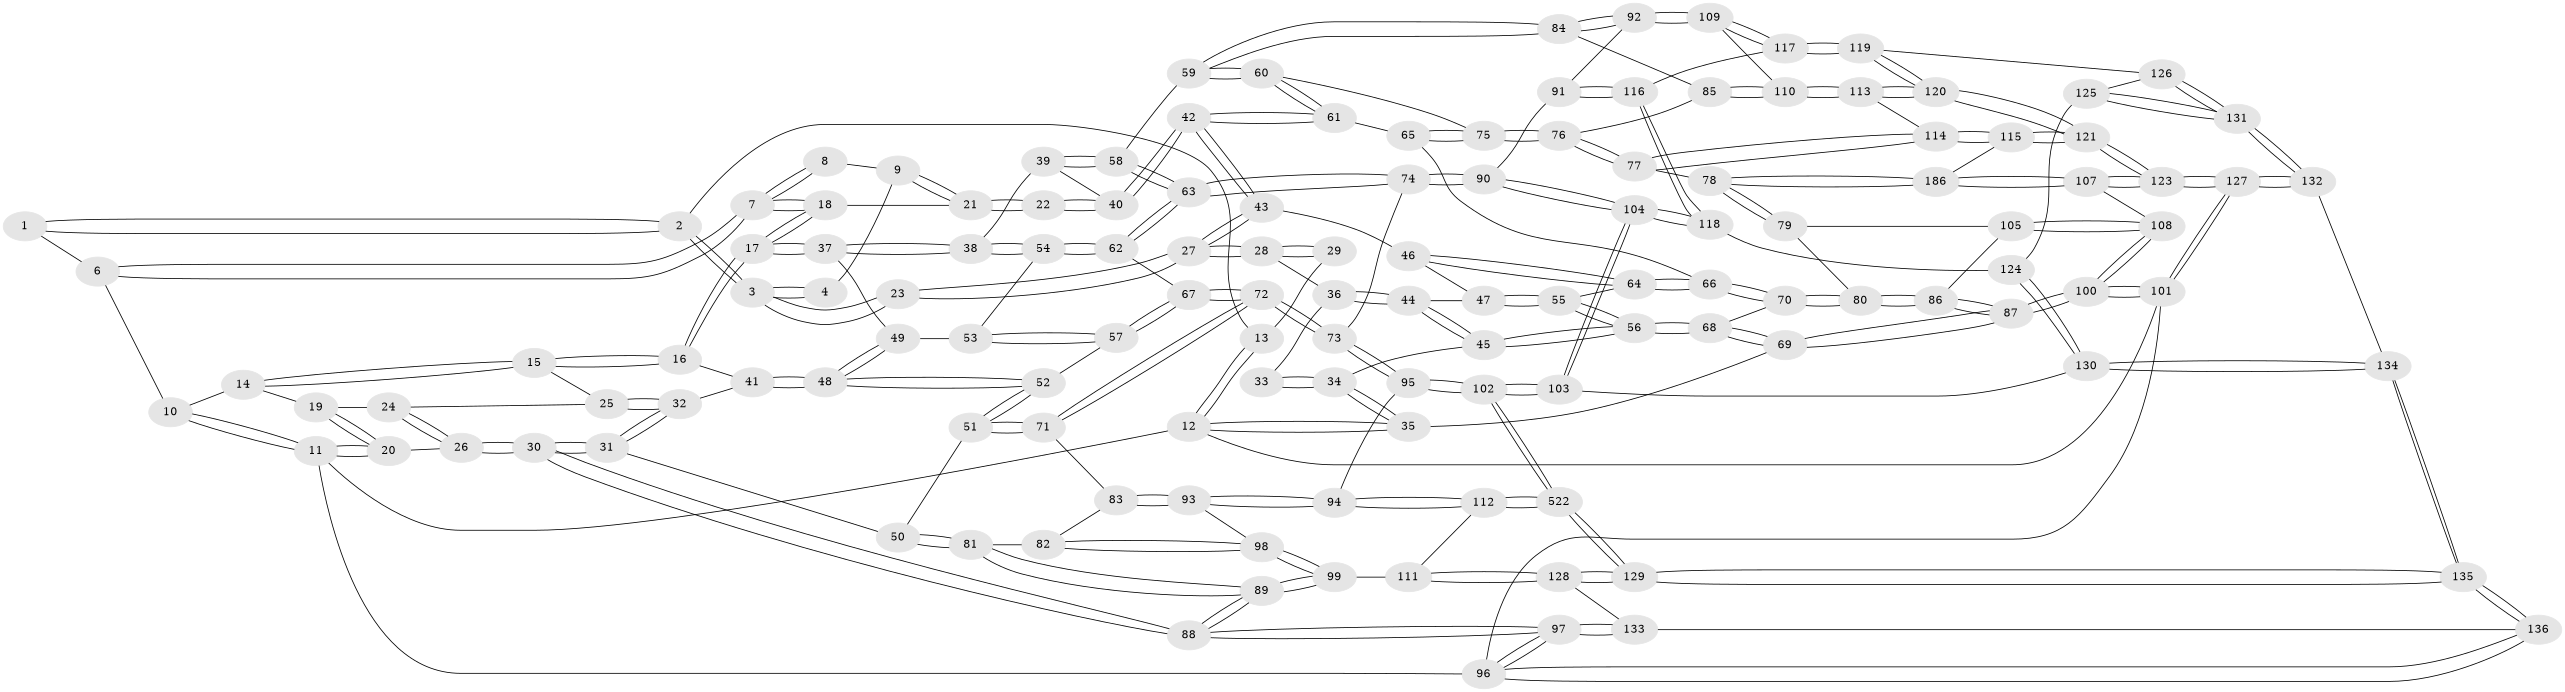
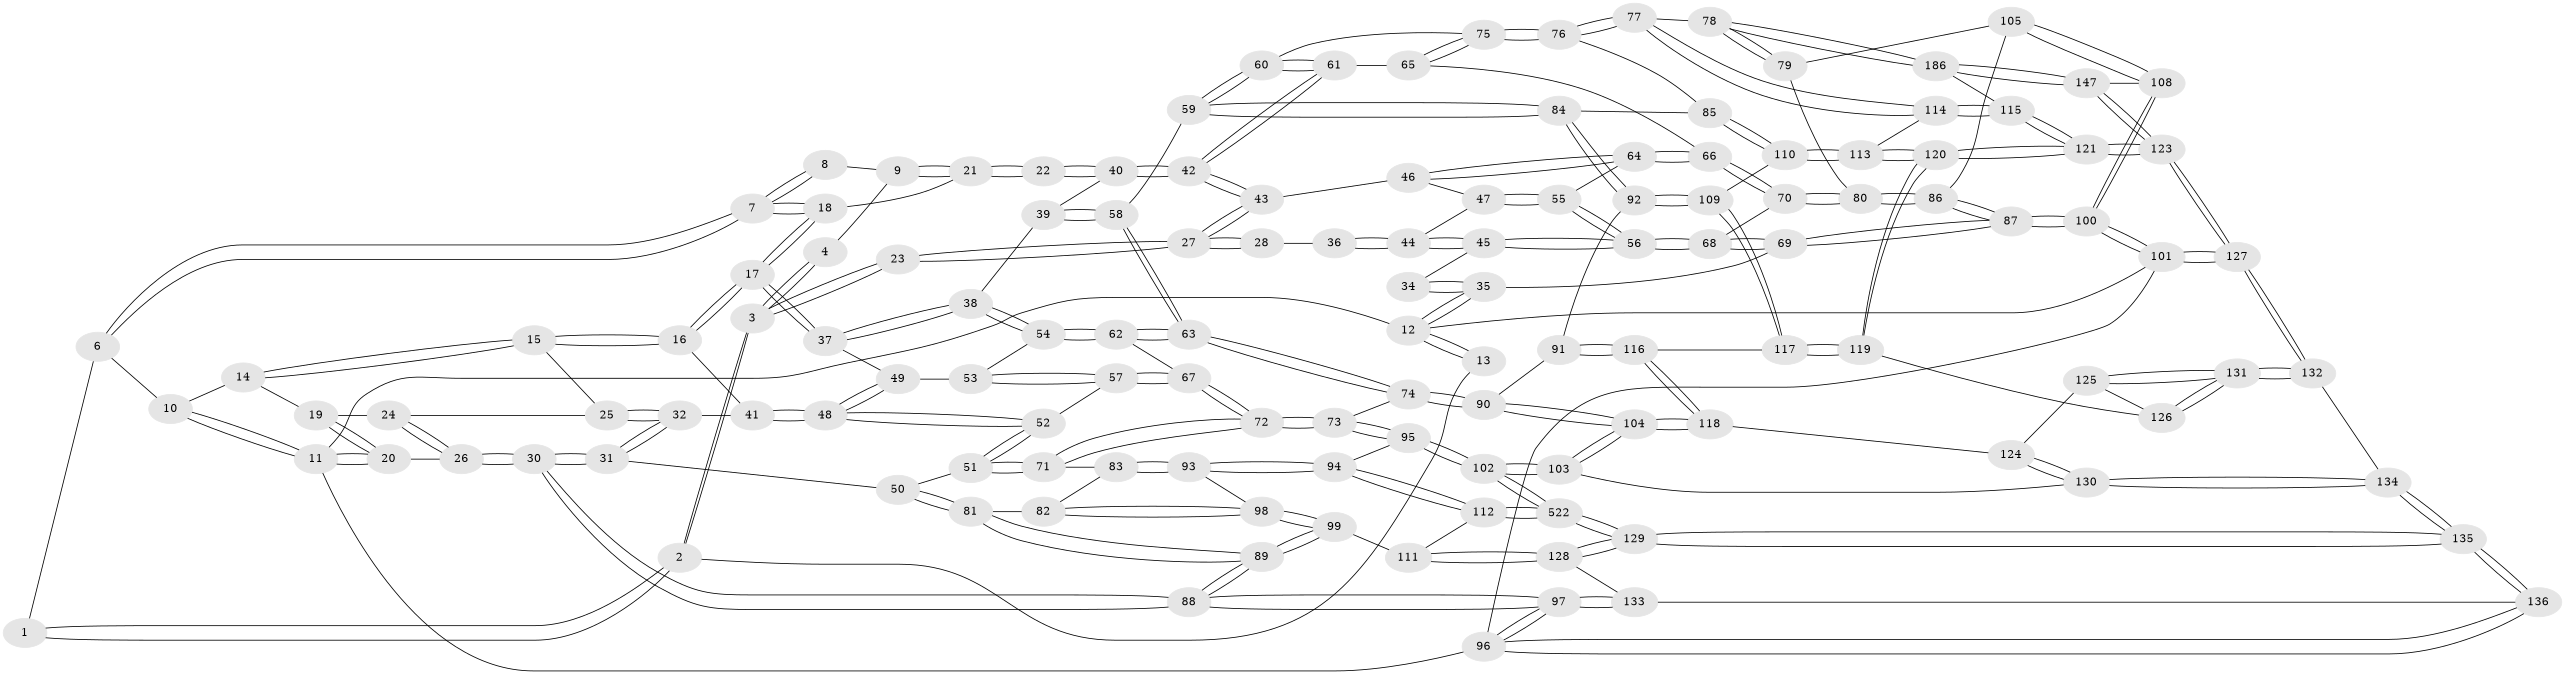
node "107": label "107" -> "147"
node "29": removed
node "33": removed
